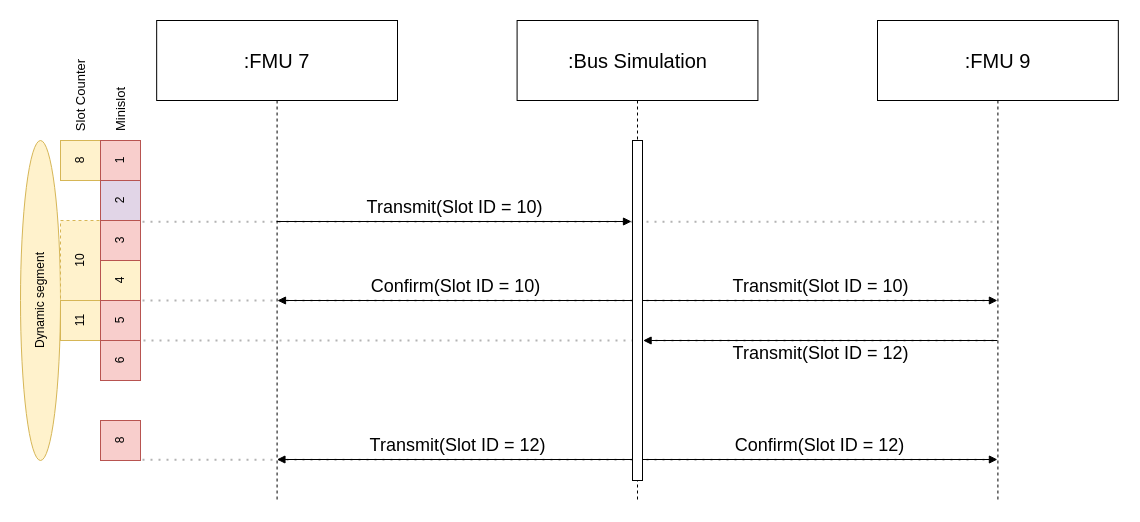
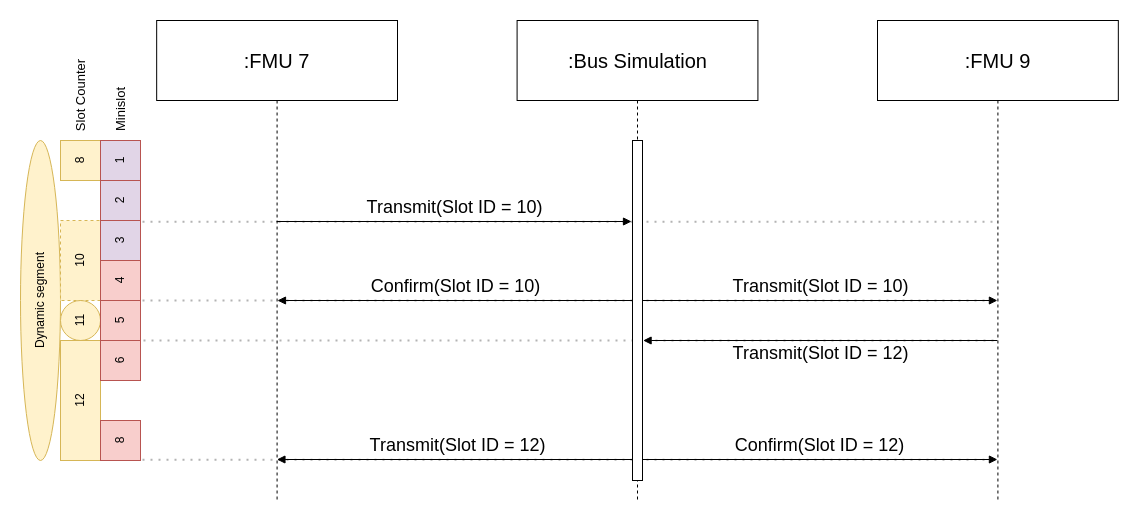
node "1": fillcolor #f8cecc -> #e1d5e7
node "3": fillcolor #f8cecc -> #e1d5e7
node "4": fillcolor #fff2cc -> #f8cecc
node "11": shape rectangle -> ellipse
node "12": added
